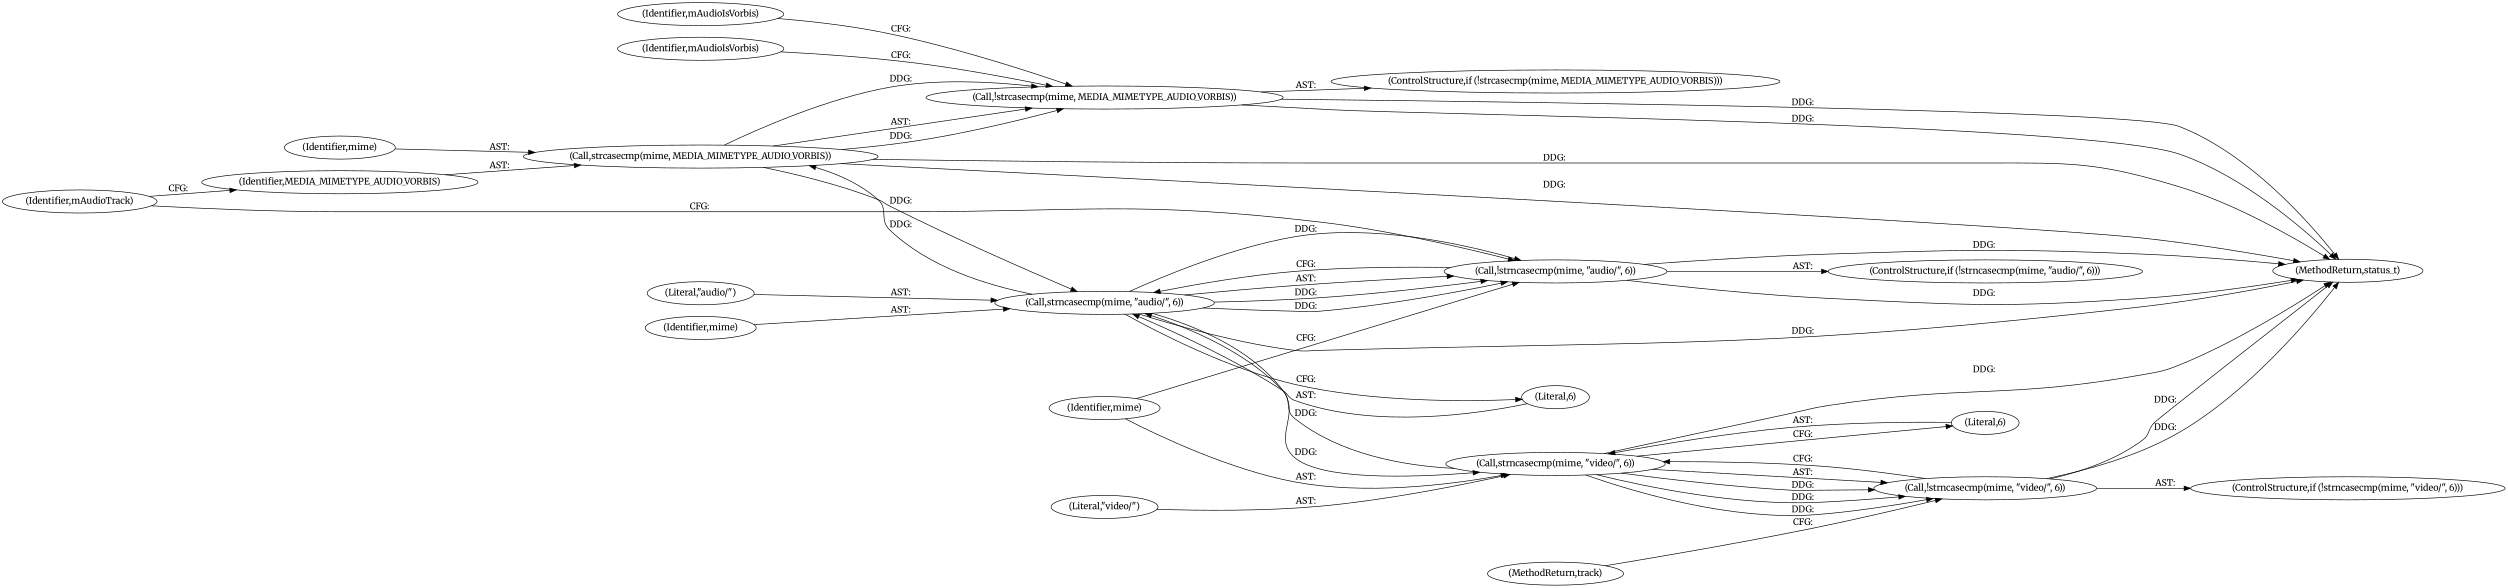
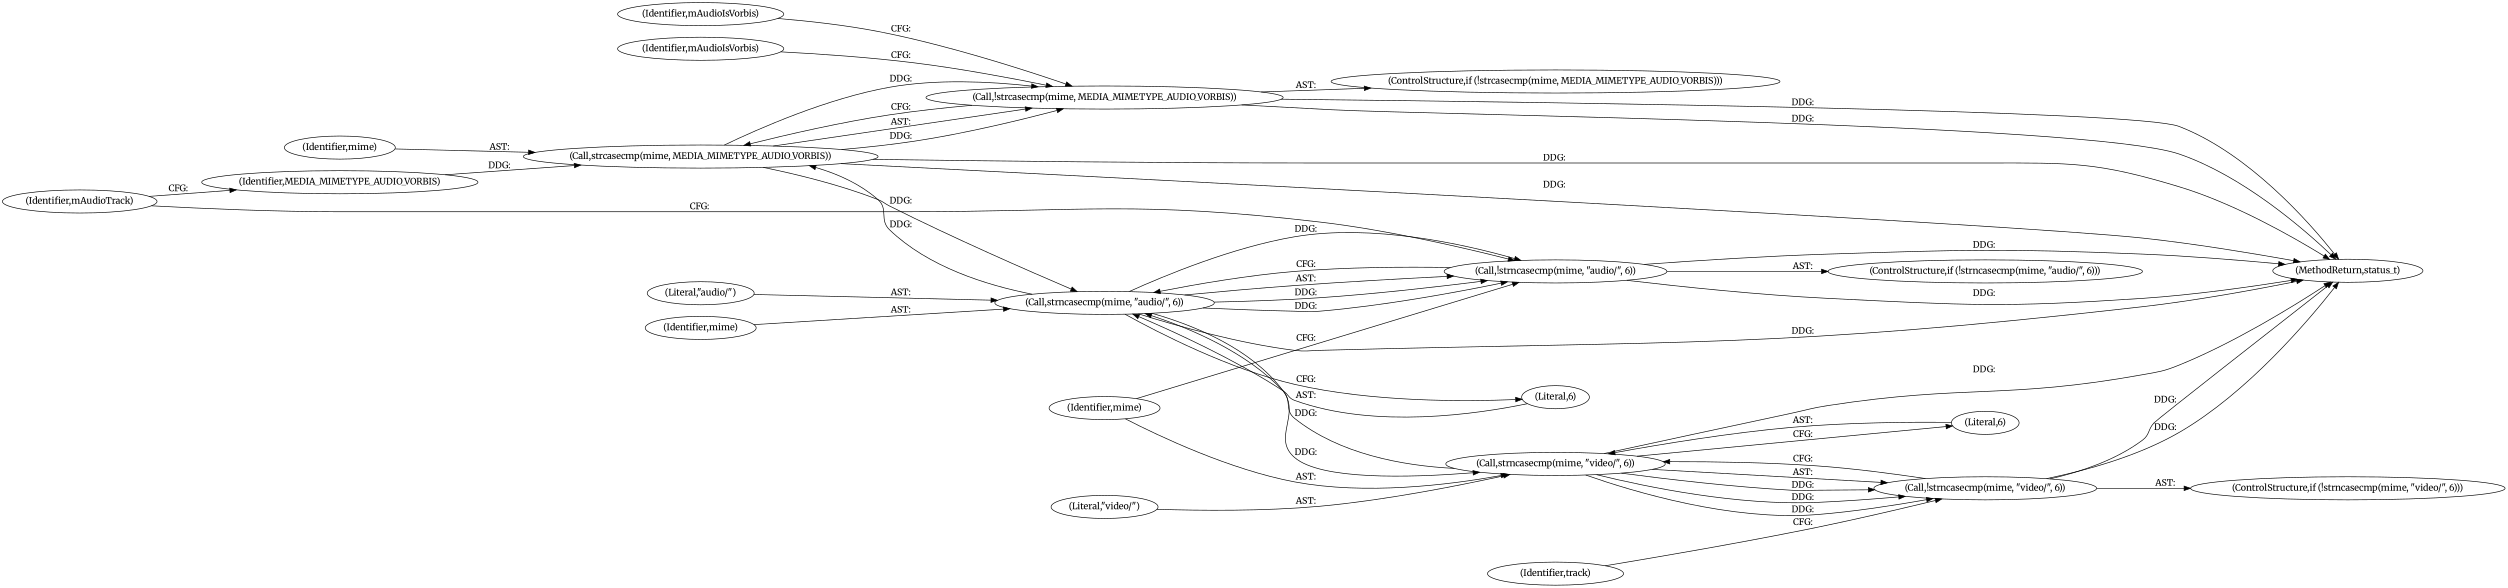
edge "(Call,!strcasecmp(mime, MEDIA_MIMETYPE_AUDIO_VORBIS))" -> "(Call,strcasecmp(mime, MEDIA_MIMETYPE_AUDIO_VORBIS))": added, label "CFG:"
edge "(Identifier,MEDIA_MIMETYPE_AUDIO_VORBIS)" -> "(Call,strcasecmp(mime, MEDIA_MIMETYPE_AUDIO_VORBIS))": label "AST: " -> "DDG: "
node "(MethodReturn,track)": label "(MethodReturn,track)" -> "(Identifier,track)"
